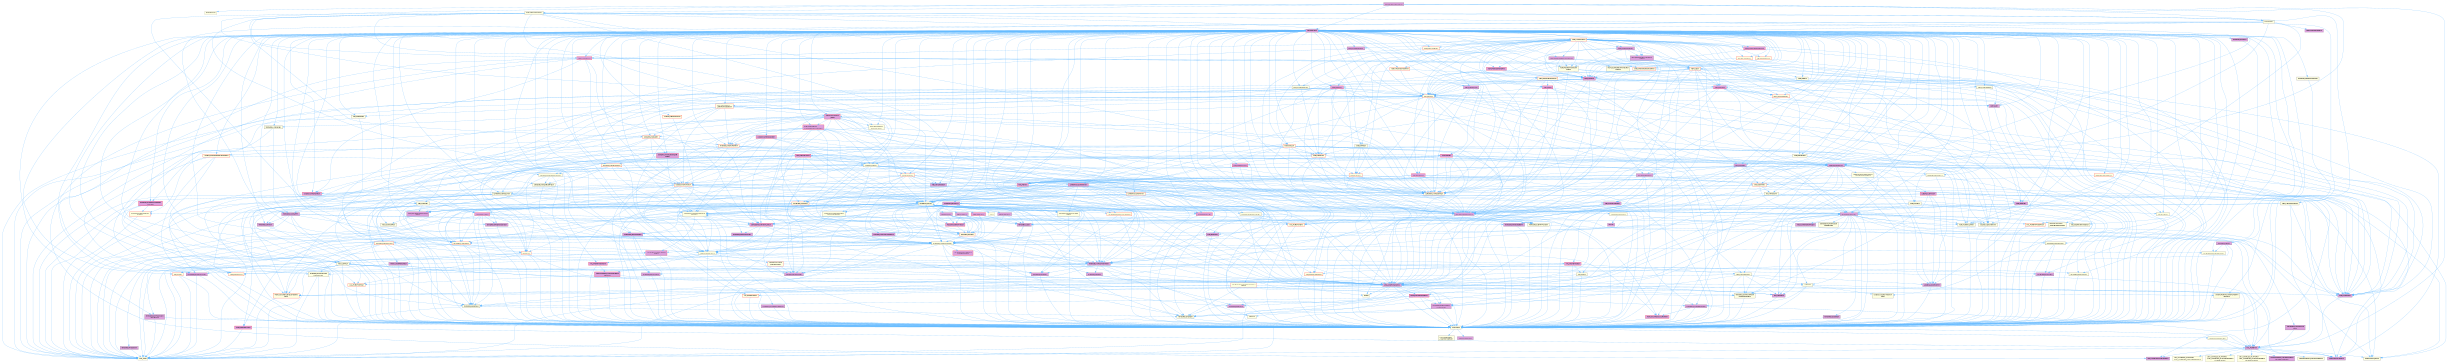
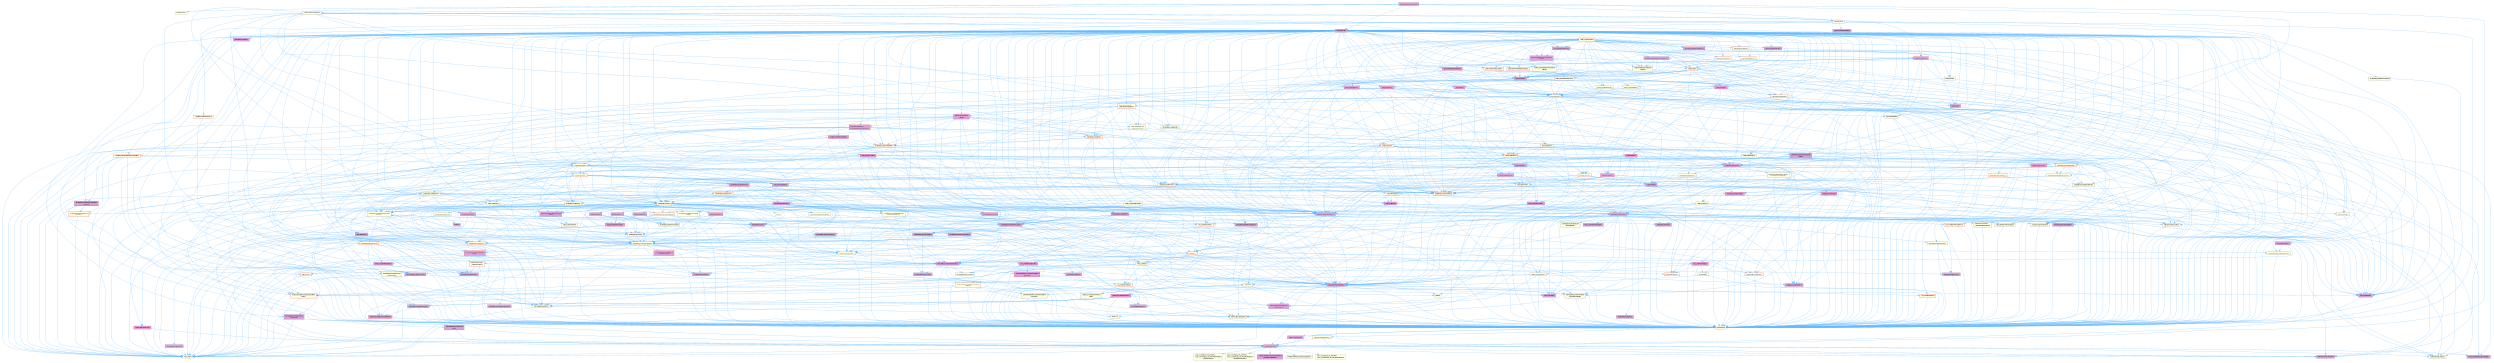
node "ProfilingDebugging /UMemoryDefines.h": removed
